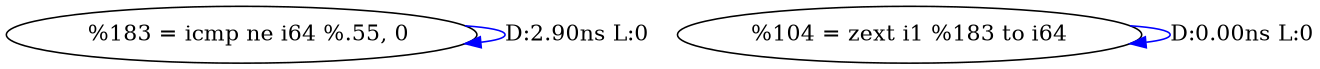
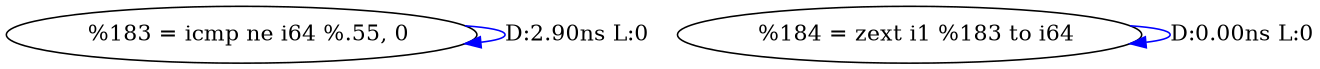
node "%104 = zext i1 %183 to i64": label "%104 = zext i1 %183 to i64" -> "%184 = zext i1 %183 to i64"
